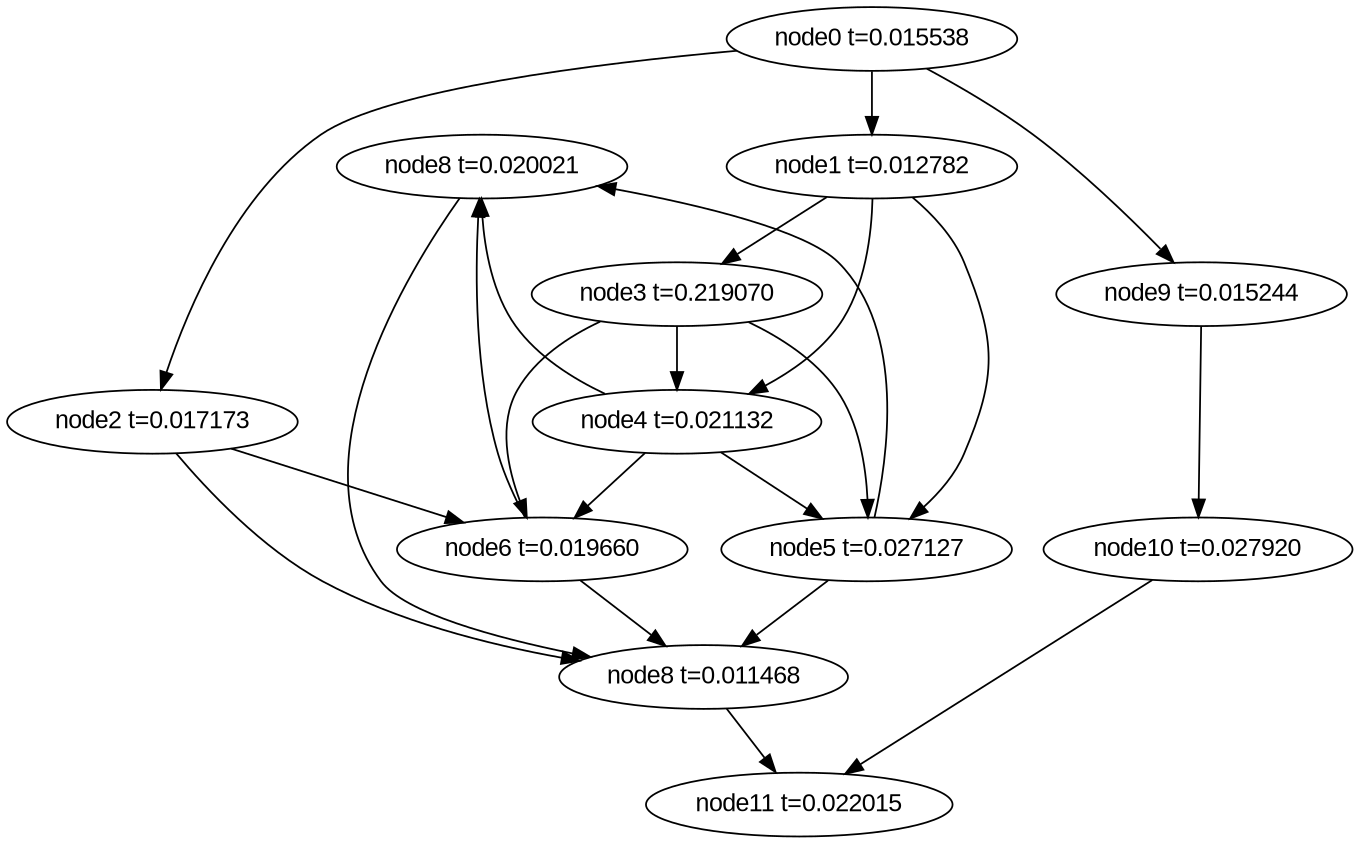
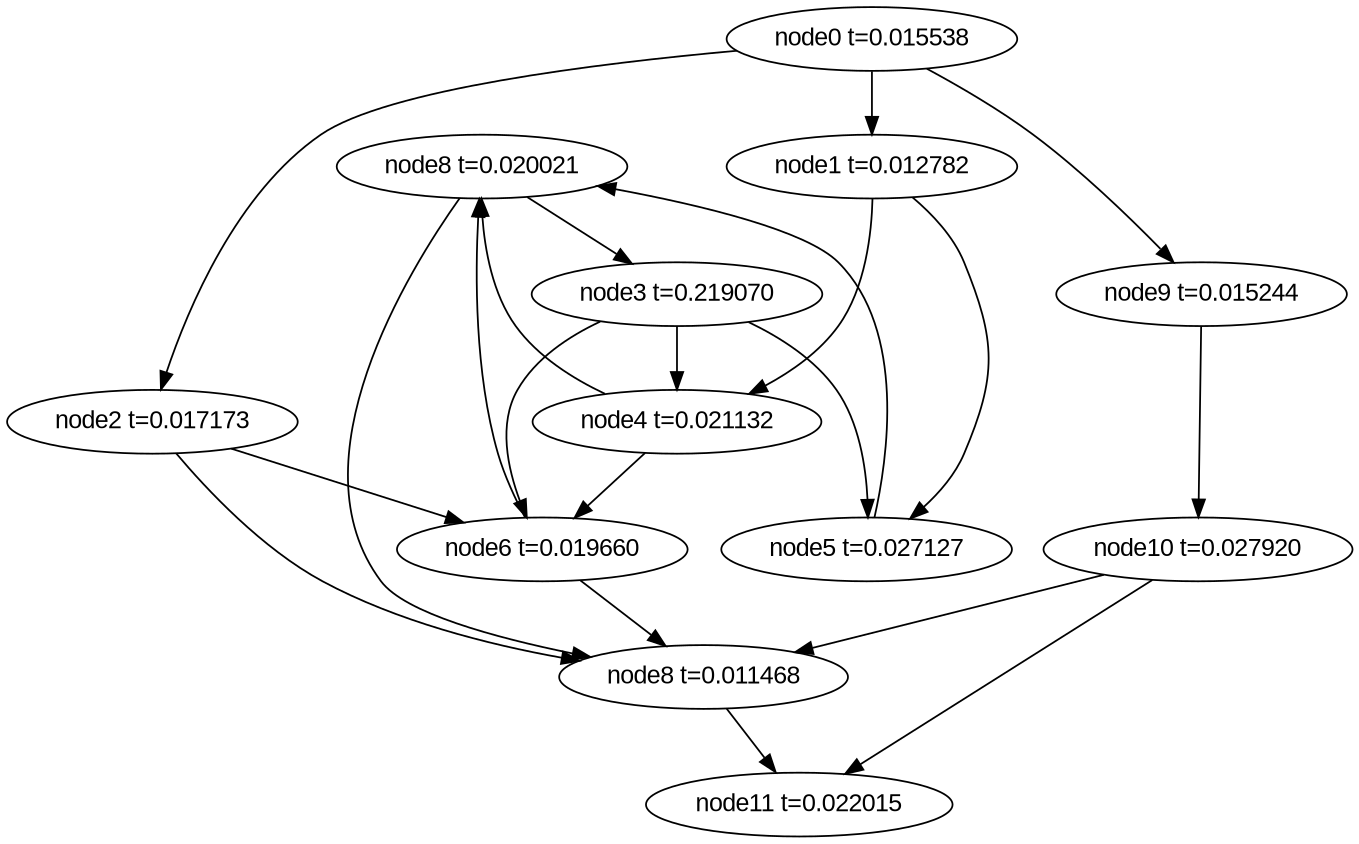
edge "node1 t=0.012782" -> "node3 t=0.219070": now "node8 t=0.020021" -> "node3 t=0.219070"
edge "node4 t=0.021132" -> "node5 t=0.027127": removed
edge "node5 t=0.027127" -> "node8 t=0.011468": now "node10 t=0.027920" -> "node8 t=0.011468"
